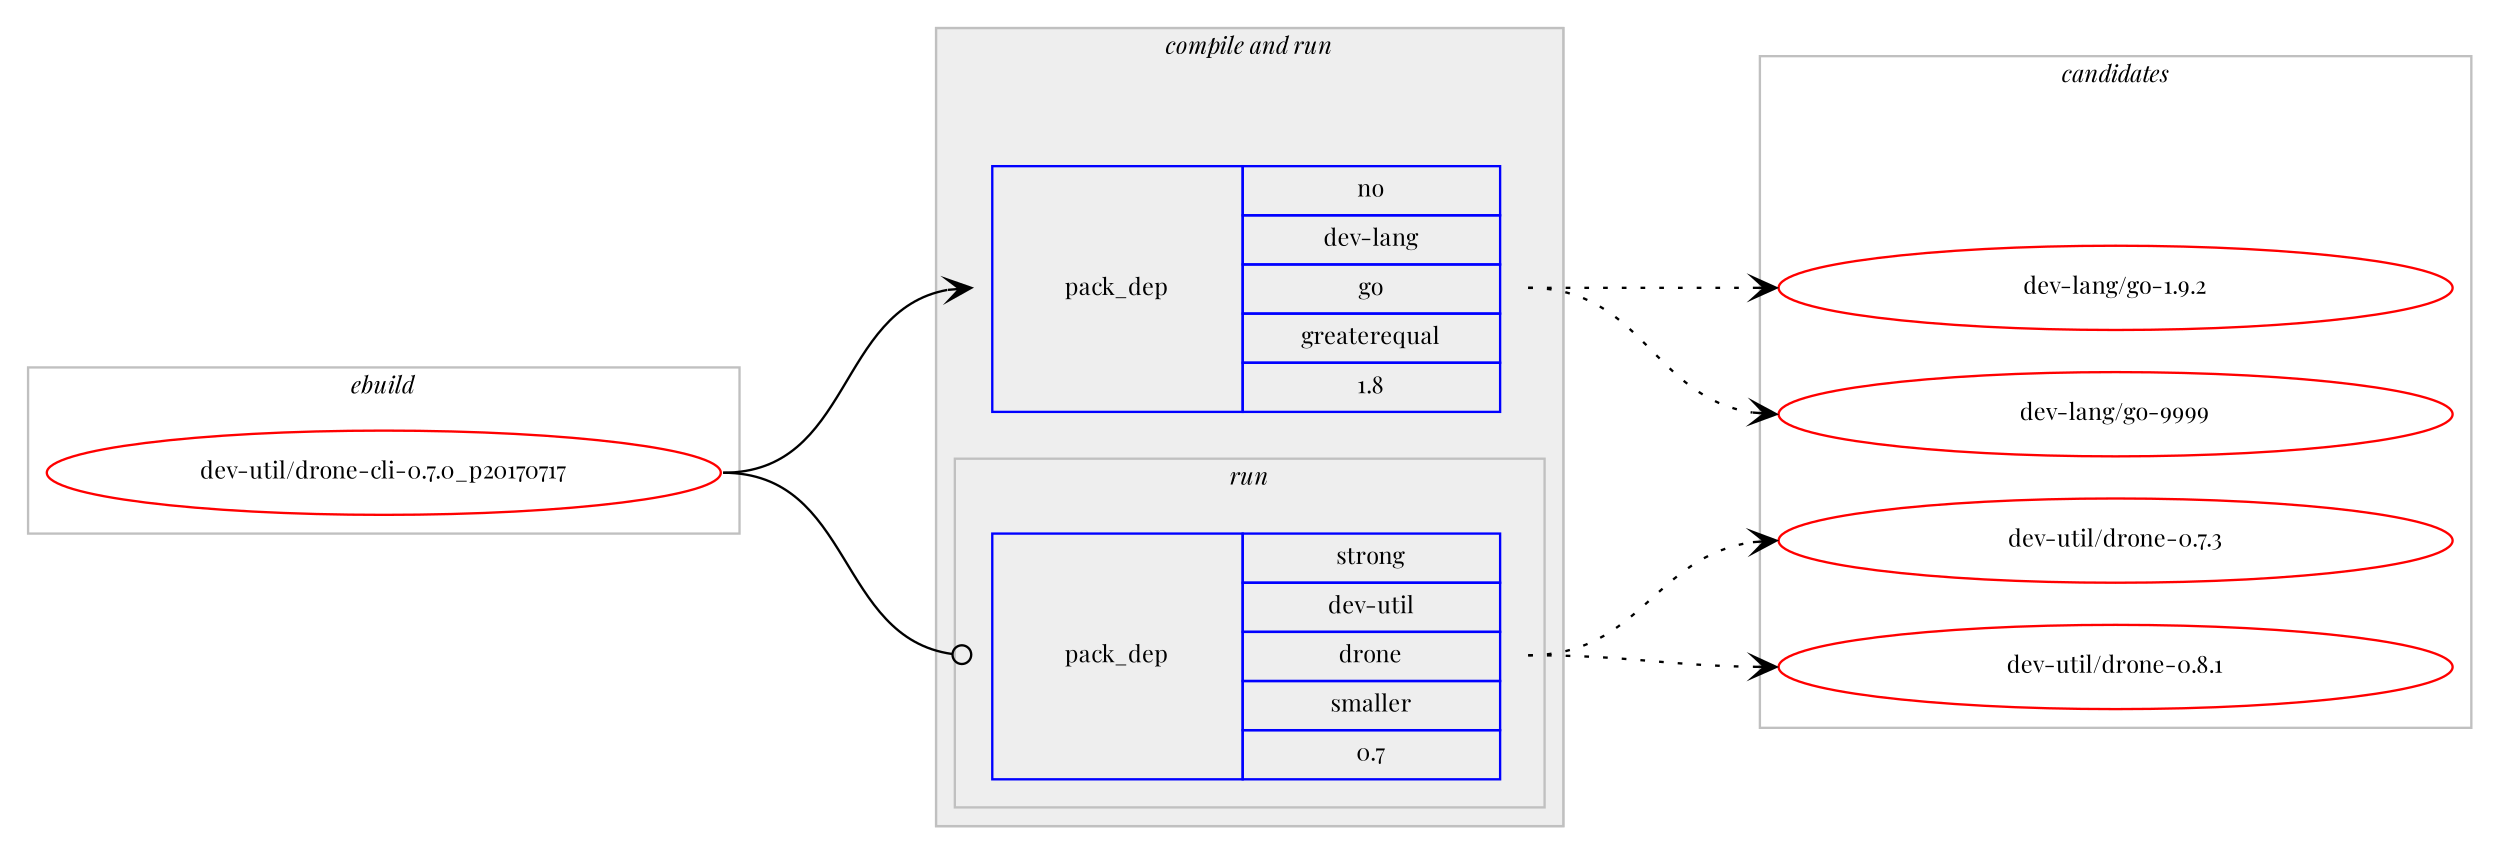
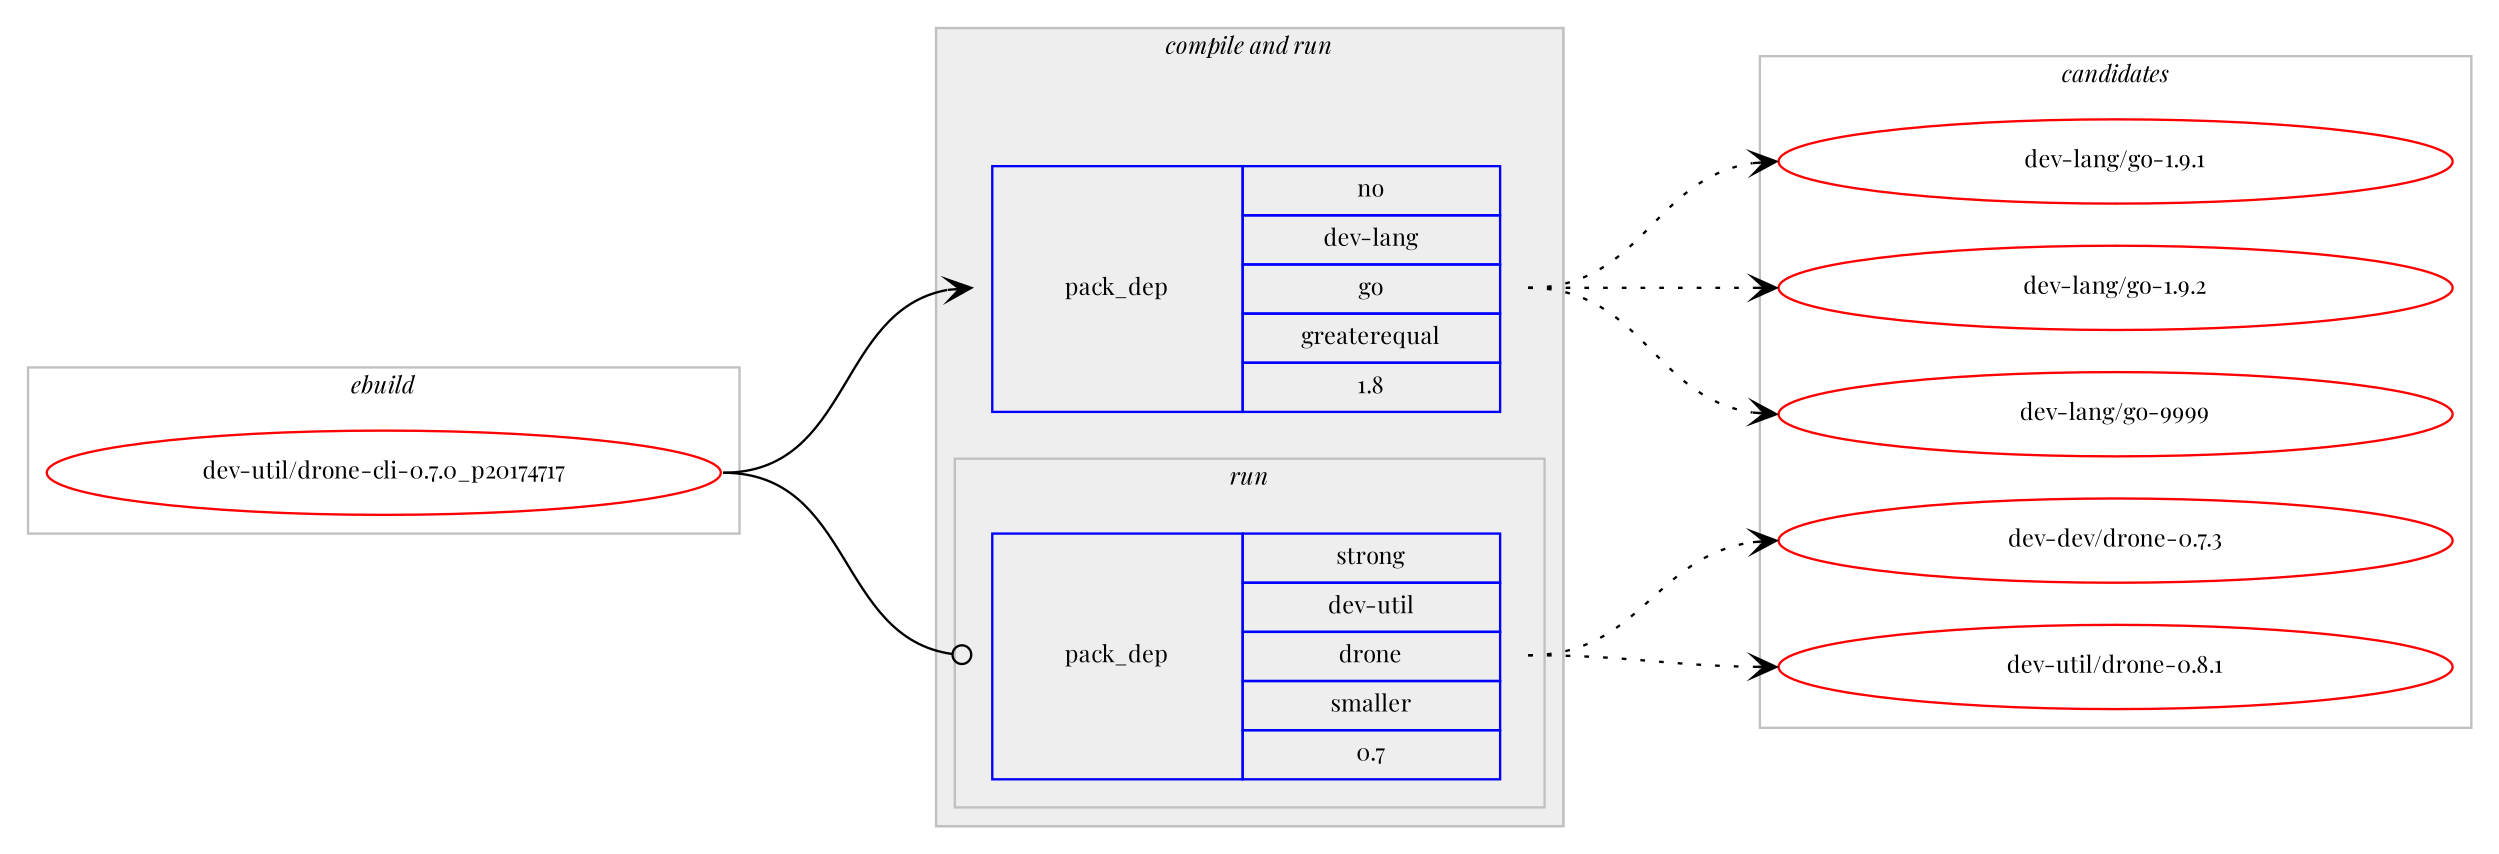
node "dev-lang/go-1.9.1": added
node "dev-util/drone-cli-0.7.0_p20170717": label "dev-util/drone-cli-0.7.0_p20170717" -> "dev-util/drone-cli-0.7.0_p20174717"
node "dev-util/drone-0.7.3": label "dev-util/drone-0.7.3" -> "dev-dev/drone-0.7.3"
